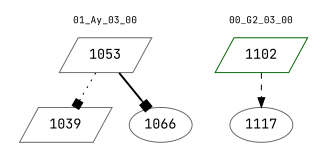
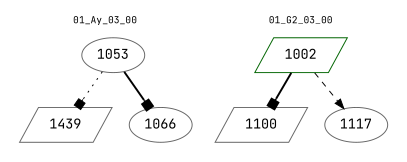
cluster "00_G2_03_00": label "00_G2_03_00" -> "01_G2_03_00"
node "1053": shape parallelogram -> ellipse
node "1102": label "1102" -> "1002"
node "1039": label "1039" -> "1439"
node "1100": added
